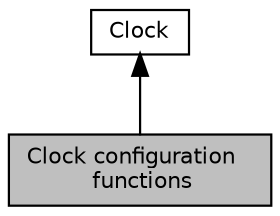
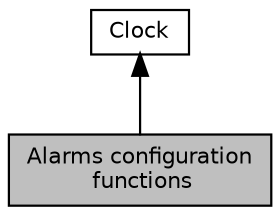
node "Clock configuration functions": label "Clock configuration functions" -> "Alarms configuration functions"
